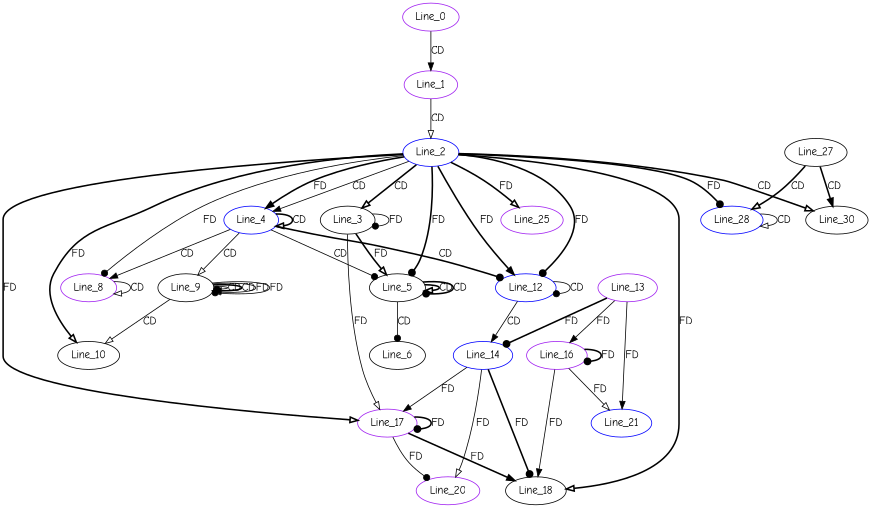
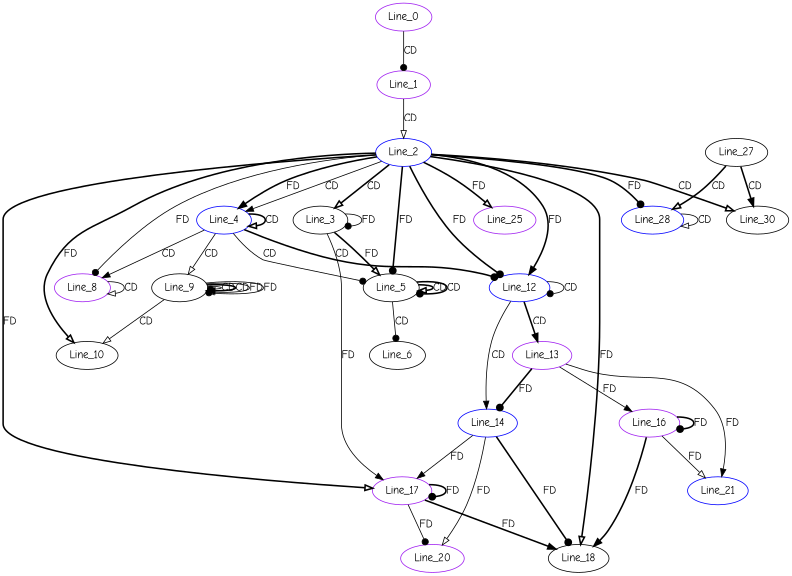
edge "Line_0" -> "Line_1": arrowhead normal -> dot
edge "Line_12" -> "Line_13": added, label "CD"
edge "Line_3" -> "Line_17": arrowhead onormal -> normal
edge "Line_16" -> "Line_18": style solid -> bold
